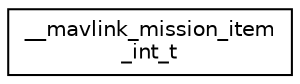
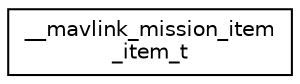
node "__mavlink_mission_item _int_t": label "__mavlink_mission_item _int_t" -> "__mavlink_mission_item _item_t"
